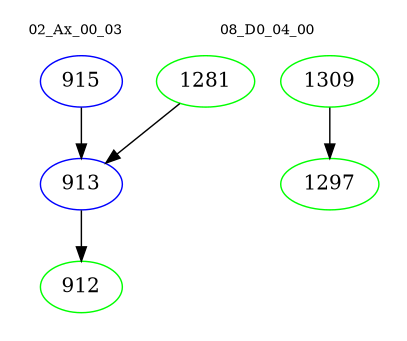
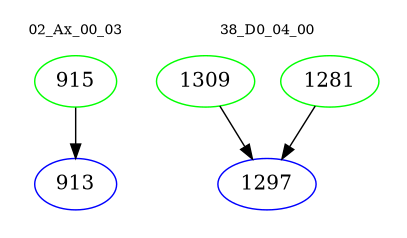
cluster "08_D0_04_00": label "08_D0_04_00" -> "38_D0_04_00"
node "915": color blue -> green
edge "1281" -> "913": now "1281" -> "1297"
node "1297": color green -> blue
node "912": removed
